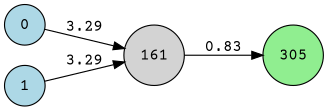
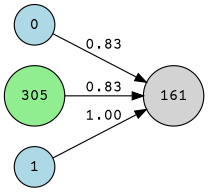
edge "0" -> "161": label "3.29" -> "0.83"
edge "161" -> "305": reversed
edge "1" -> "161": label "3.29" -> "1.00"
